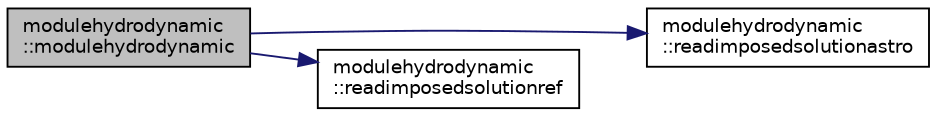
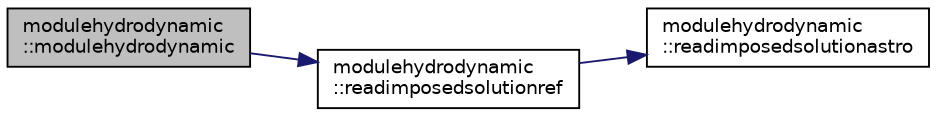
edge "modulehydrodynamic ::modulehydrodynamic" -> "modulehydrodynamic ::readimposedsolutionastro": now "modulehydrodynamic ::readimposedsolutionref" -> "modulehydrodynamic ::readimposedsolutionastro"
